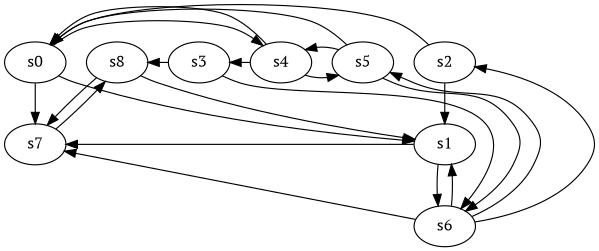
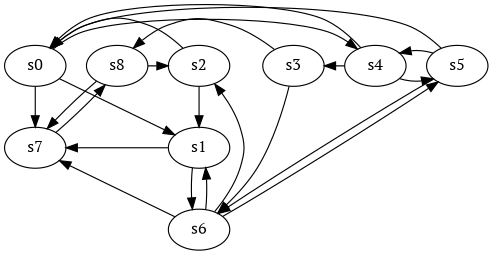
edge "s8" -> "s1": now "s8" -> "s2"
